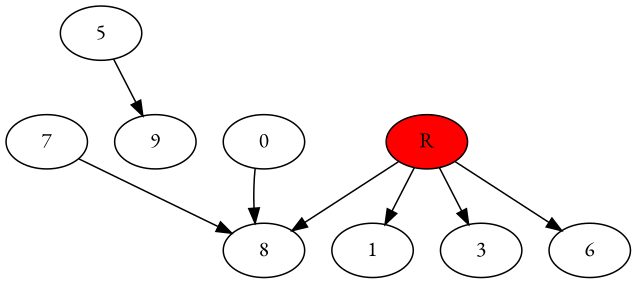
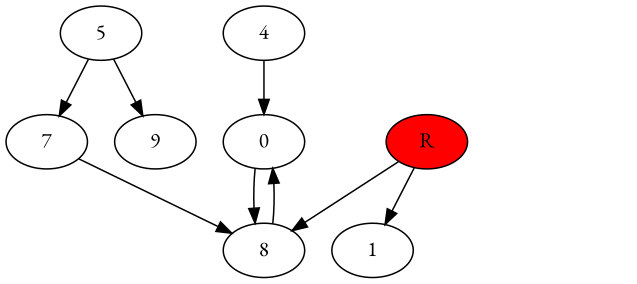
node "4": added
edge "5" -> "7": added
edge "8" -> "0": added
node "3": removed
node "6": removed
